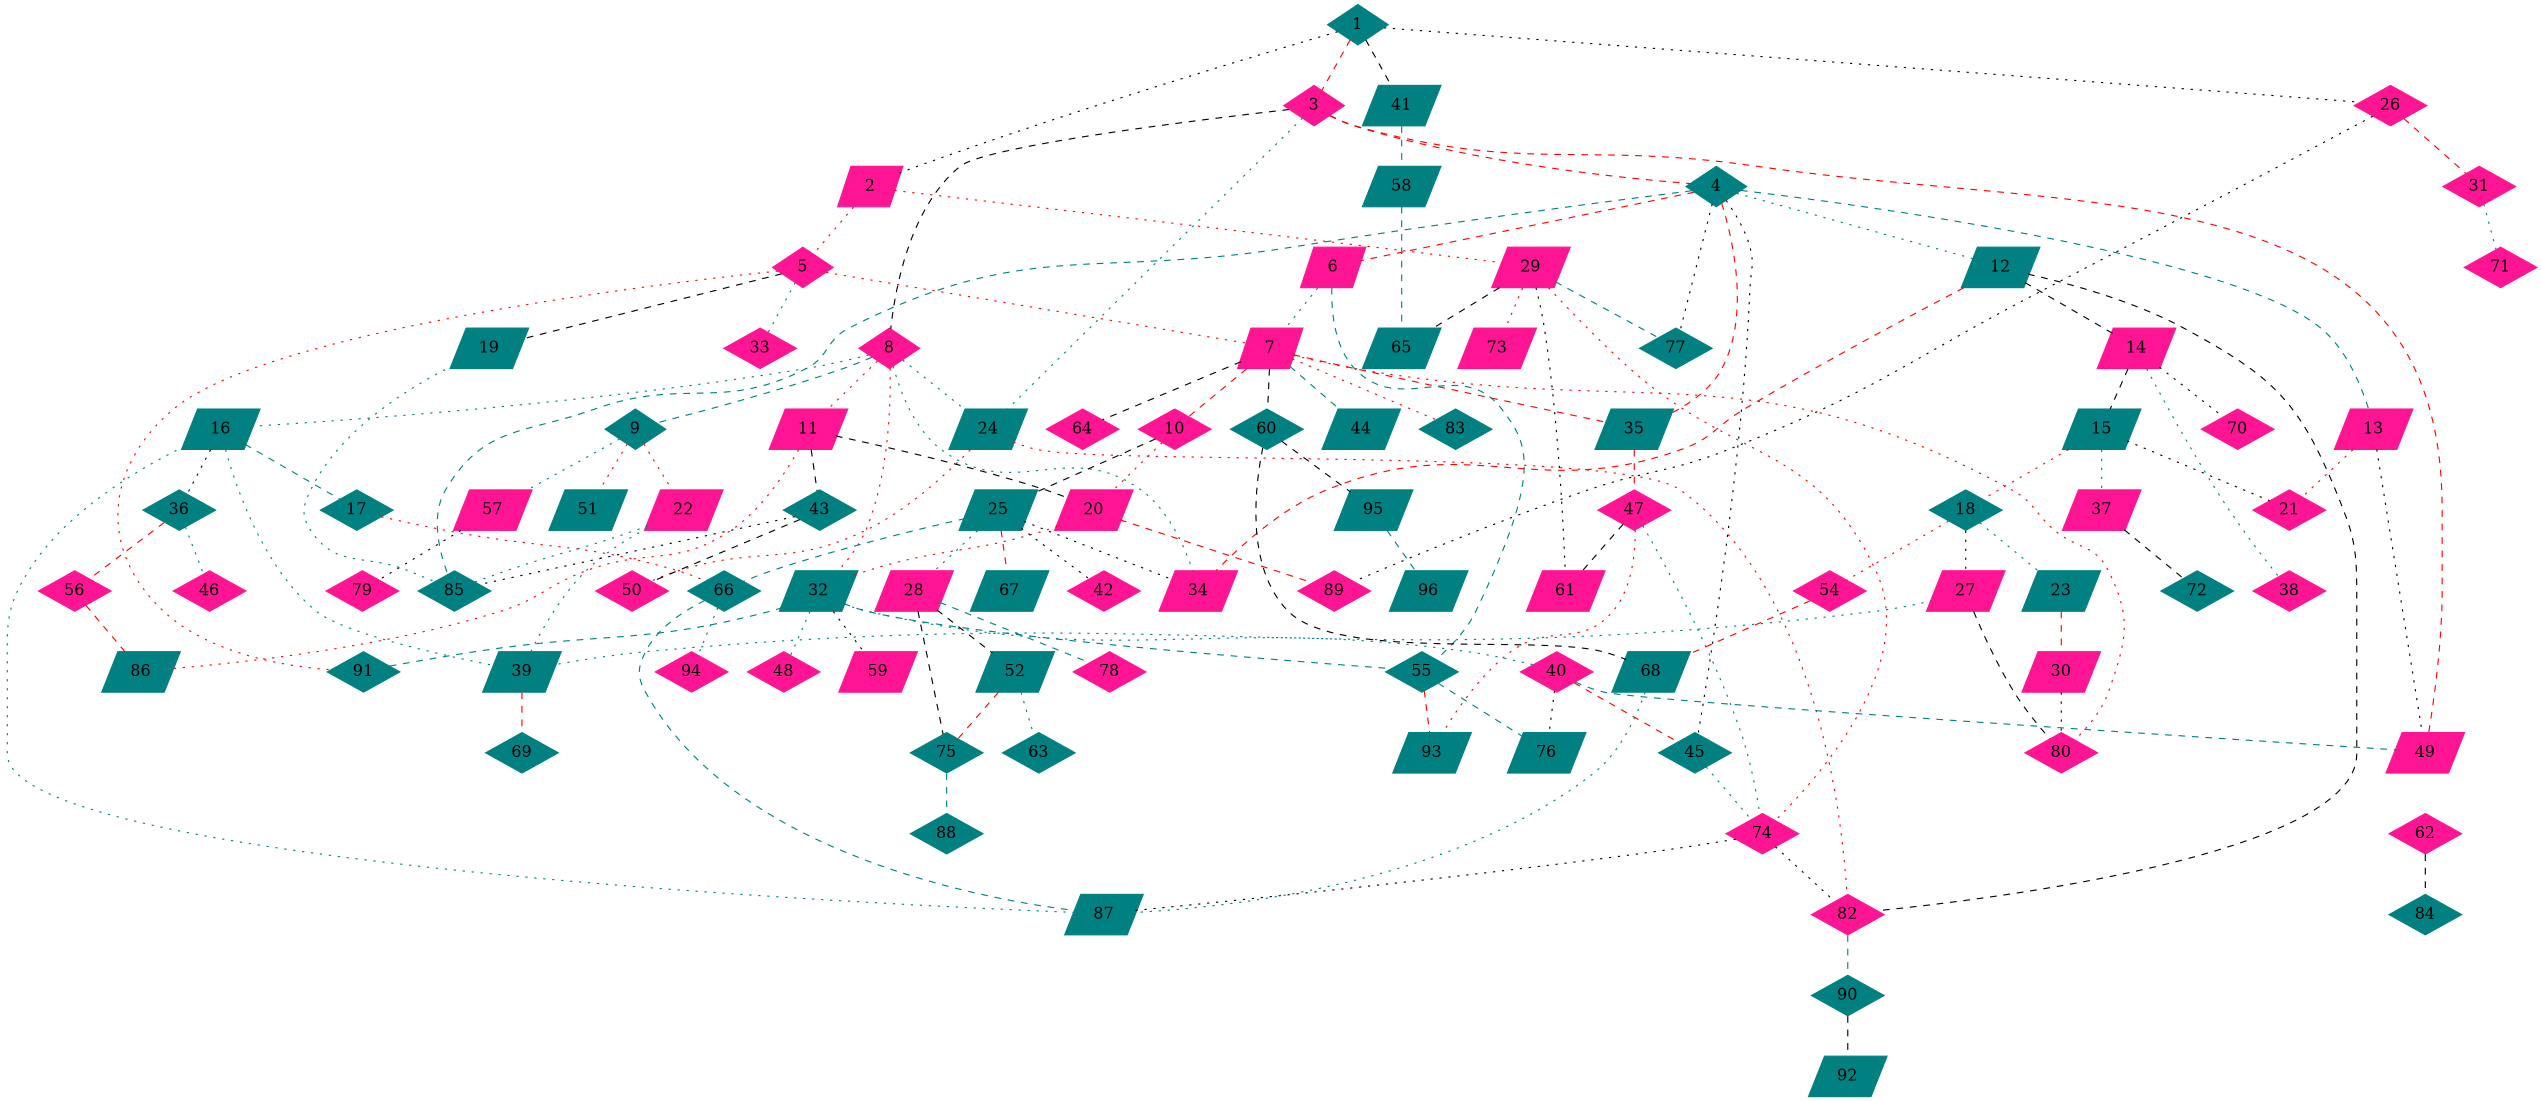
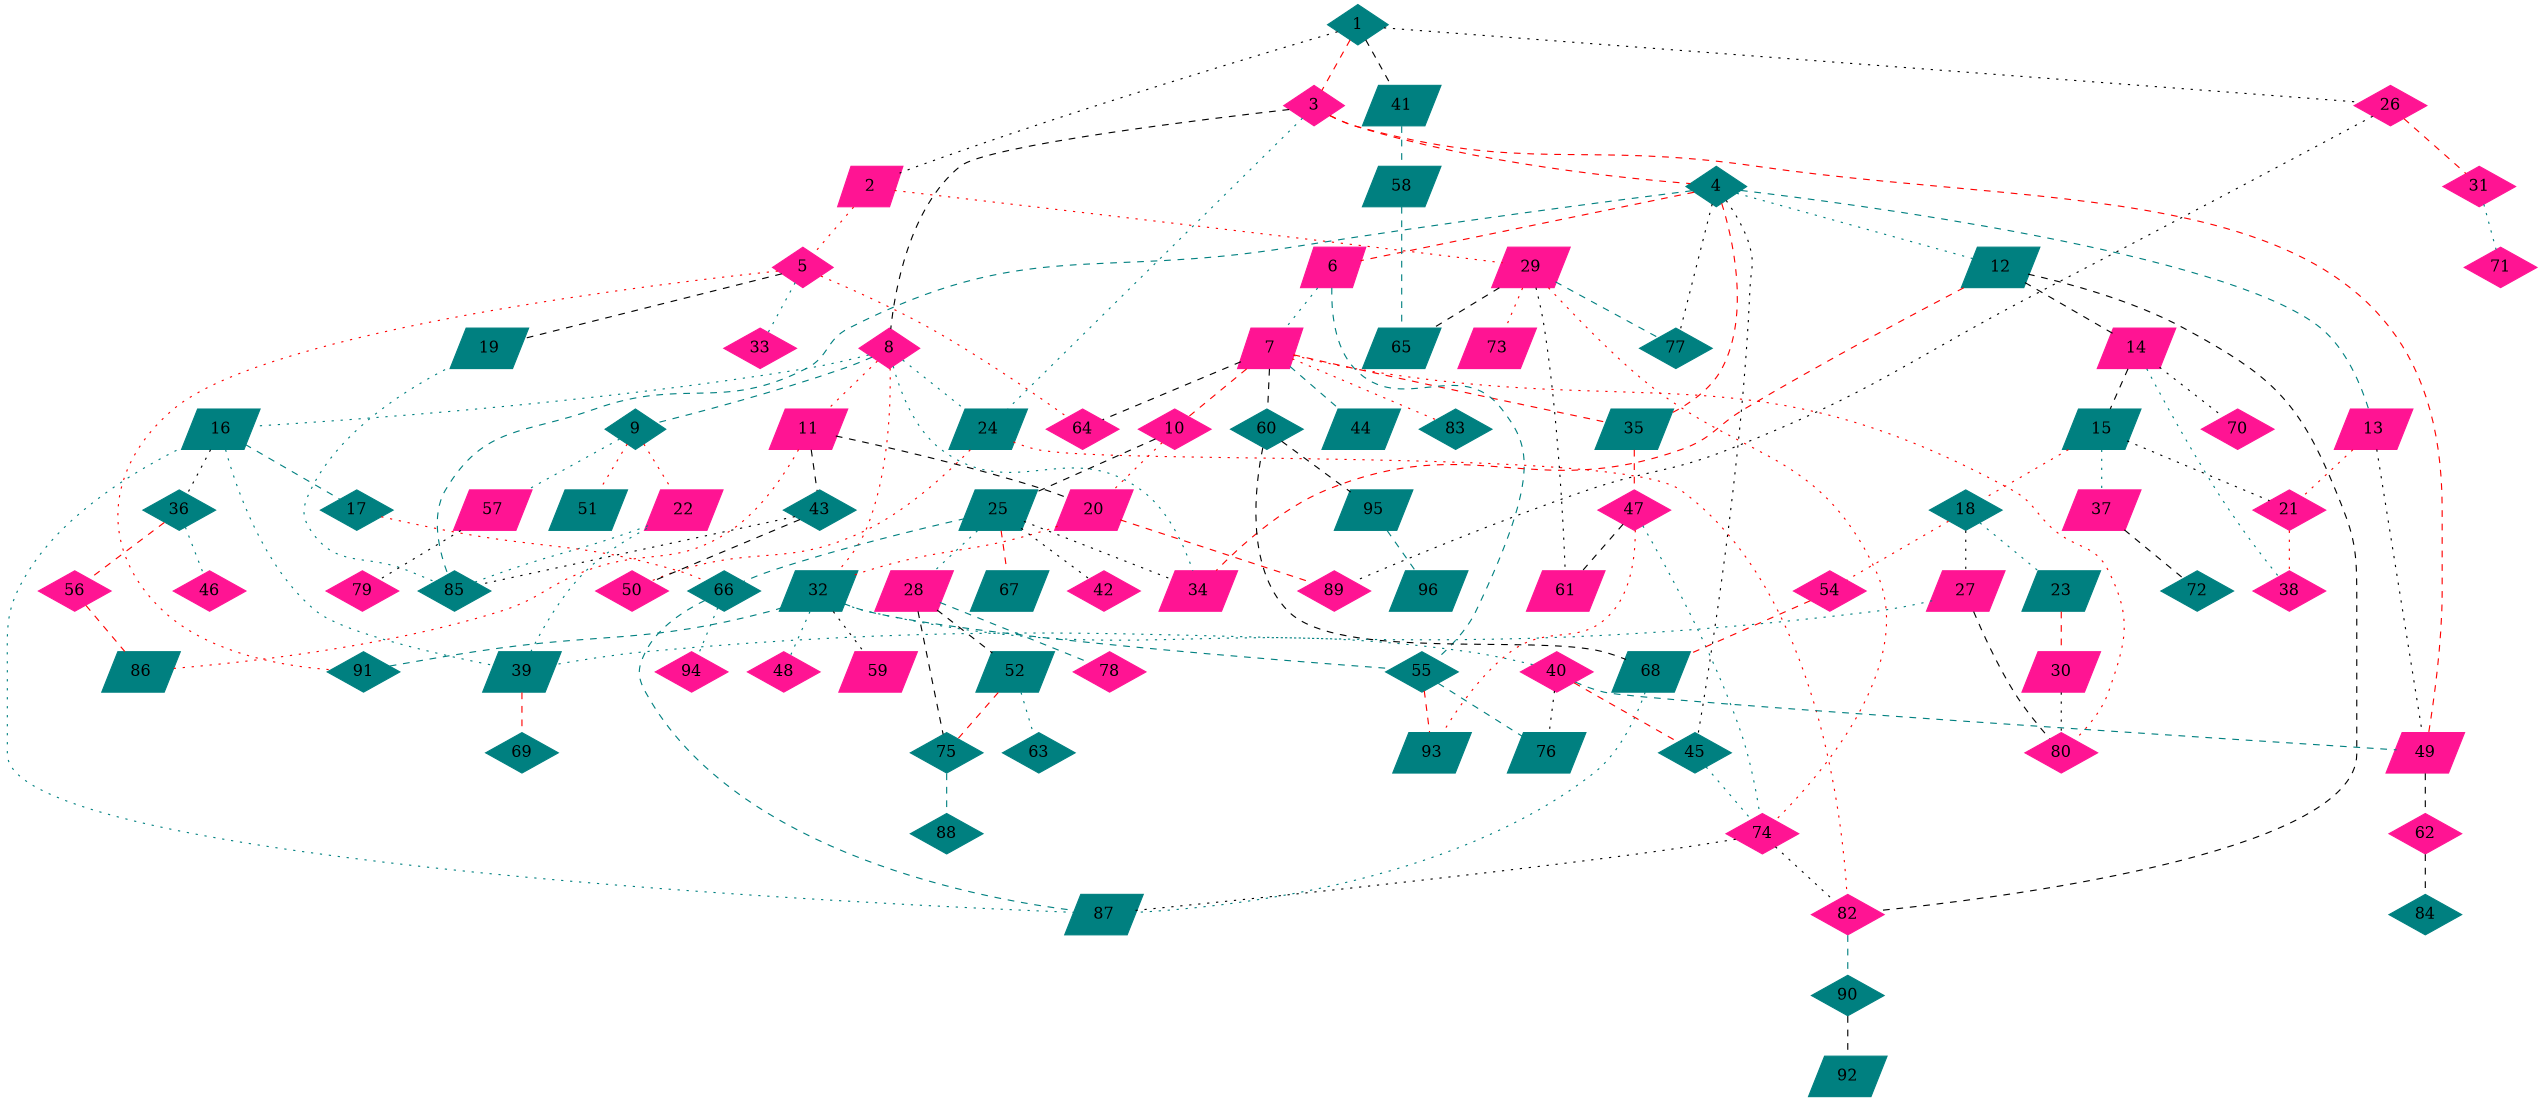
edge "5" -- "7": now "5" -- "64"
edge "21" -- "38": added
edge "49" -- "62": added
